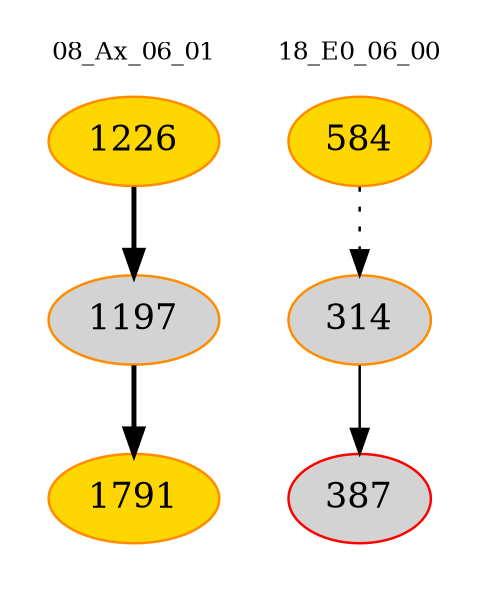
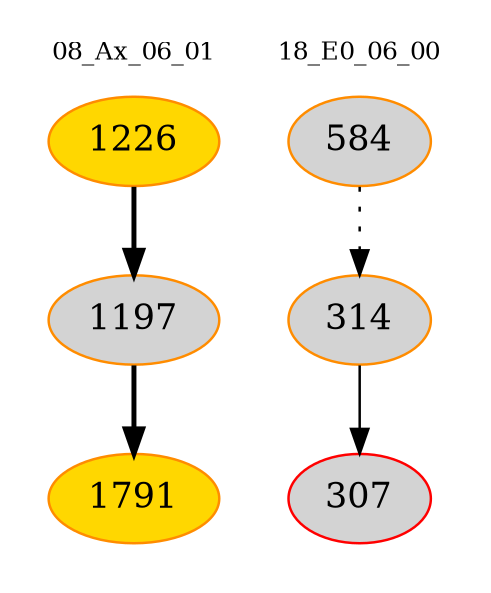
node "584": fillcolor gold -> lightgrey
node "387": label "387" -> "307"
